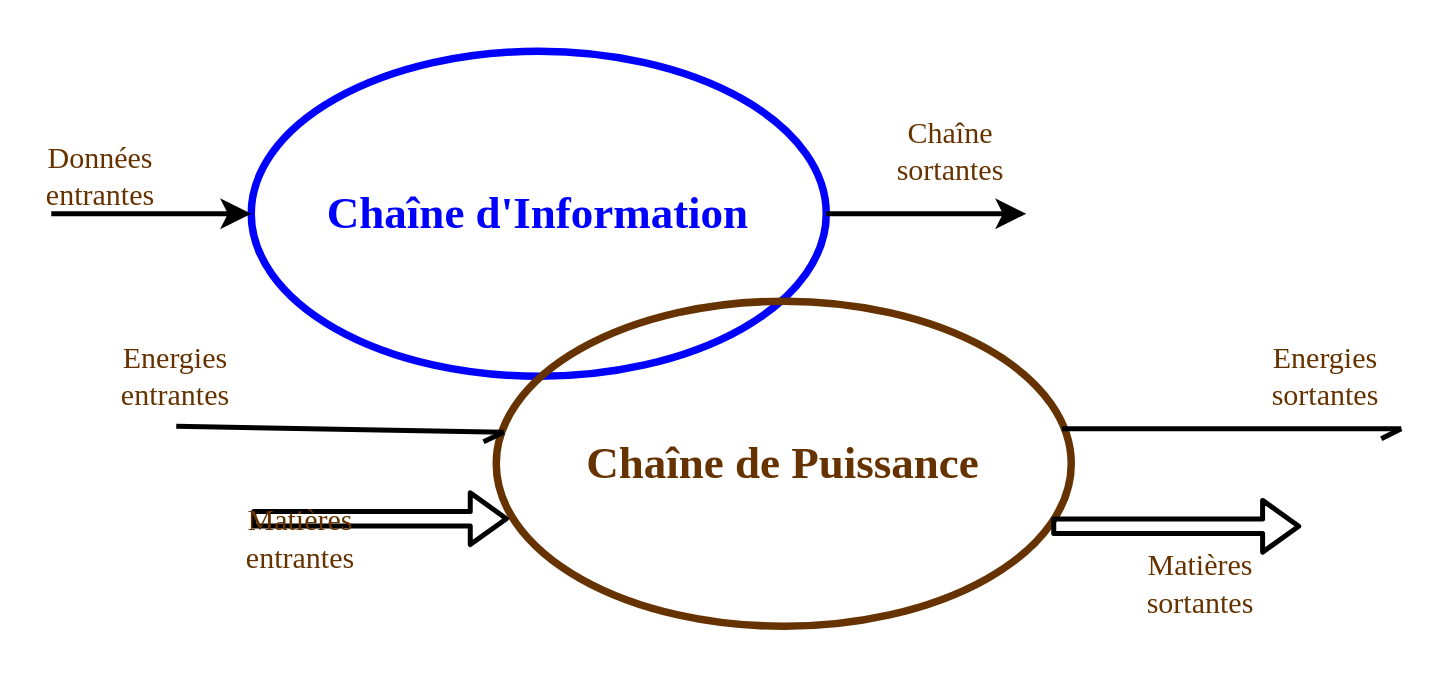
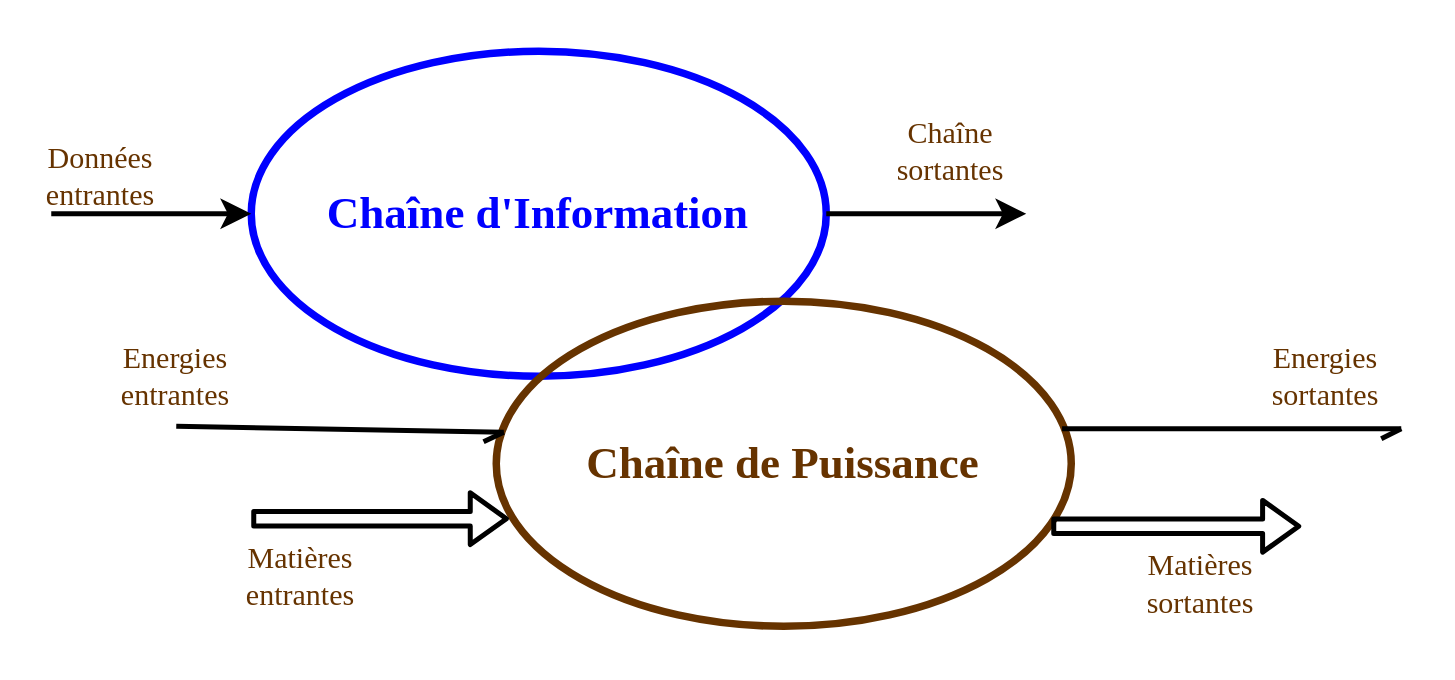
node "Matières entrantes": moved (301, 539) -> (301, 576)
